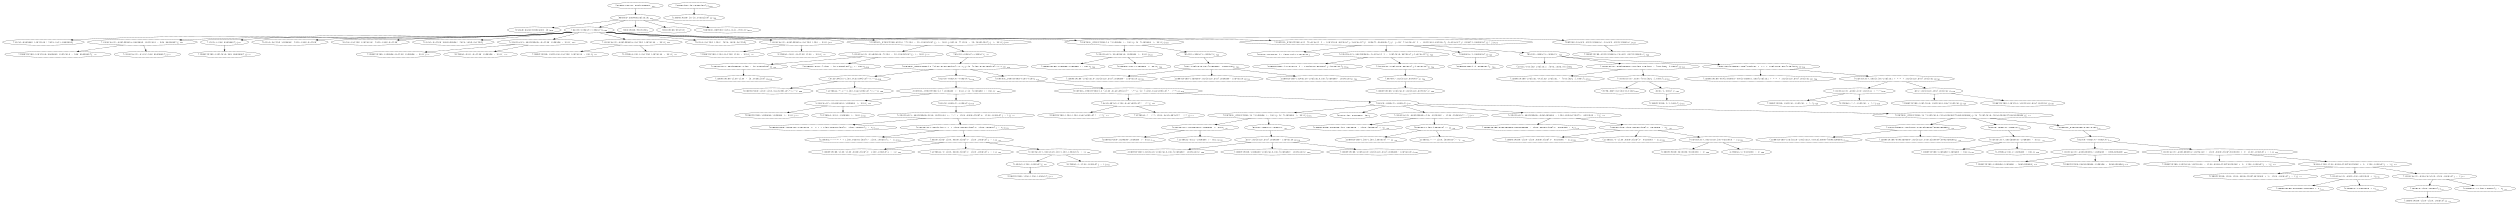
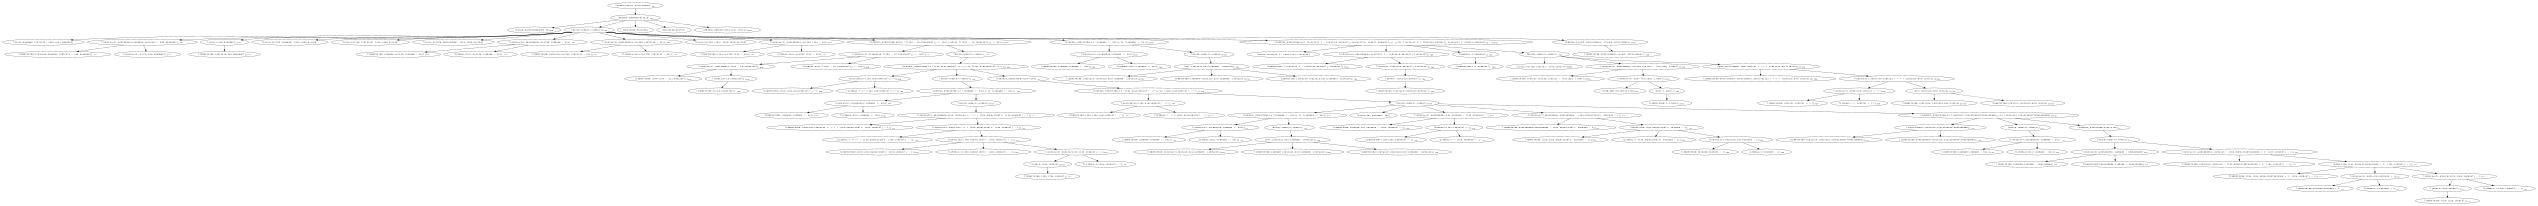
edge "(<operator>.assignment,line = in.readLine())" -> "(readLine,in.readLine())": added
